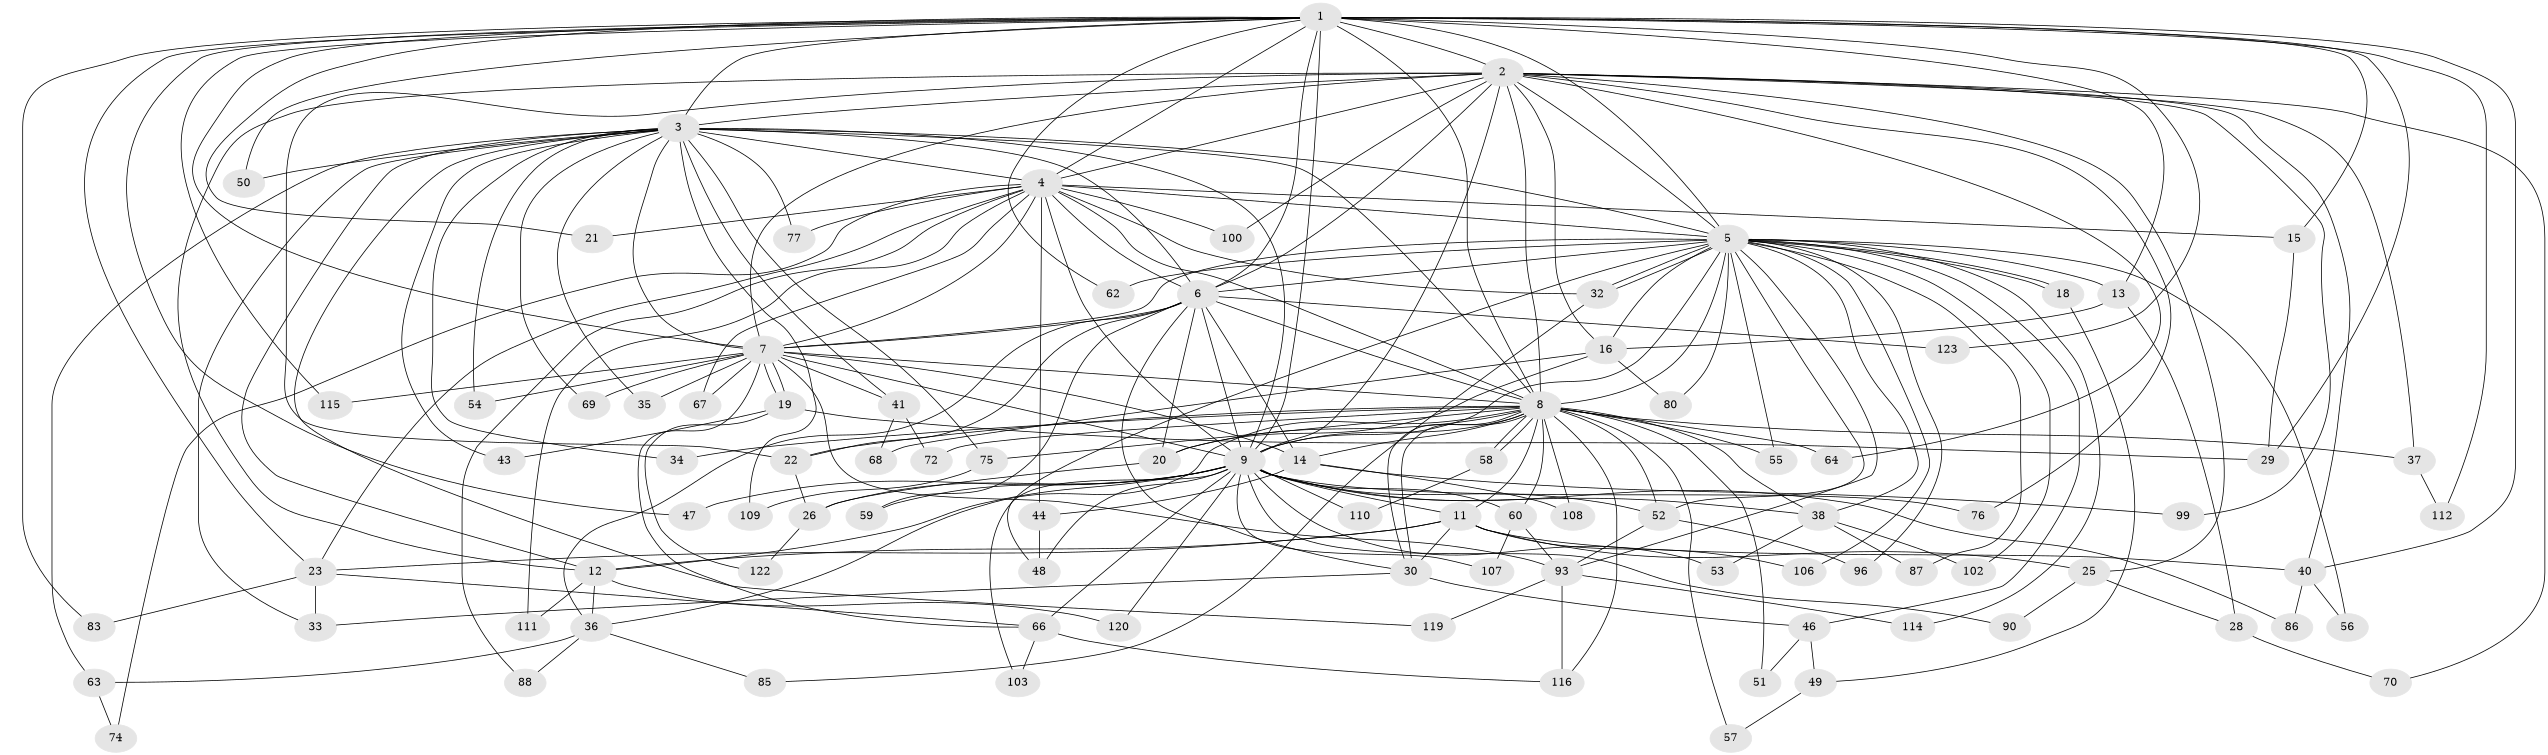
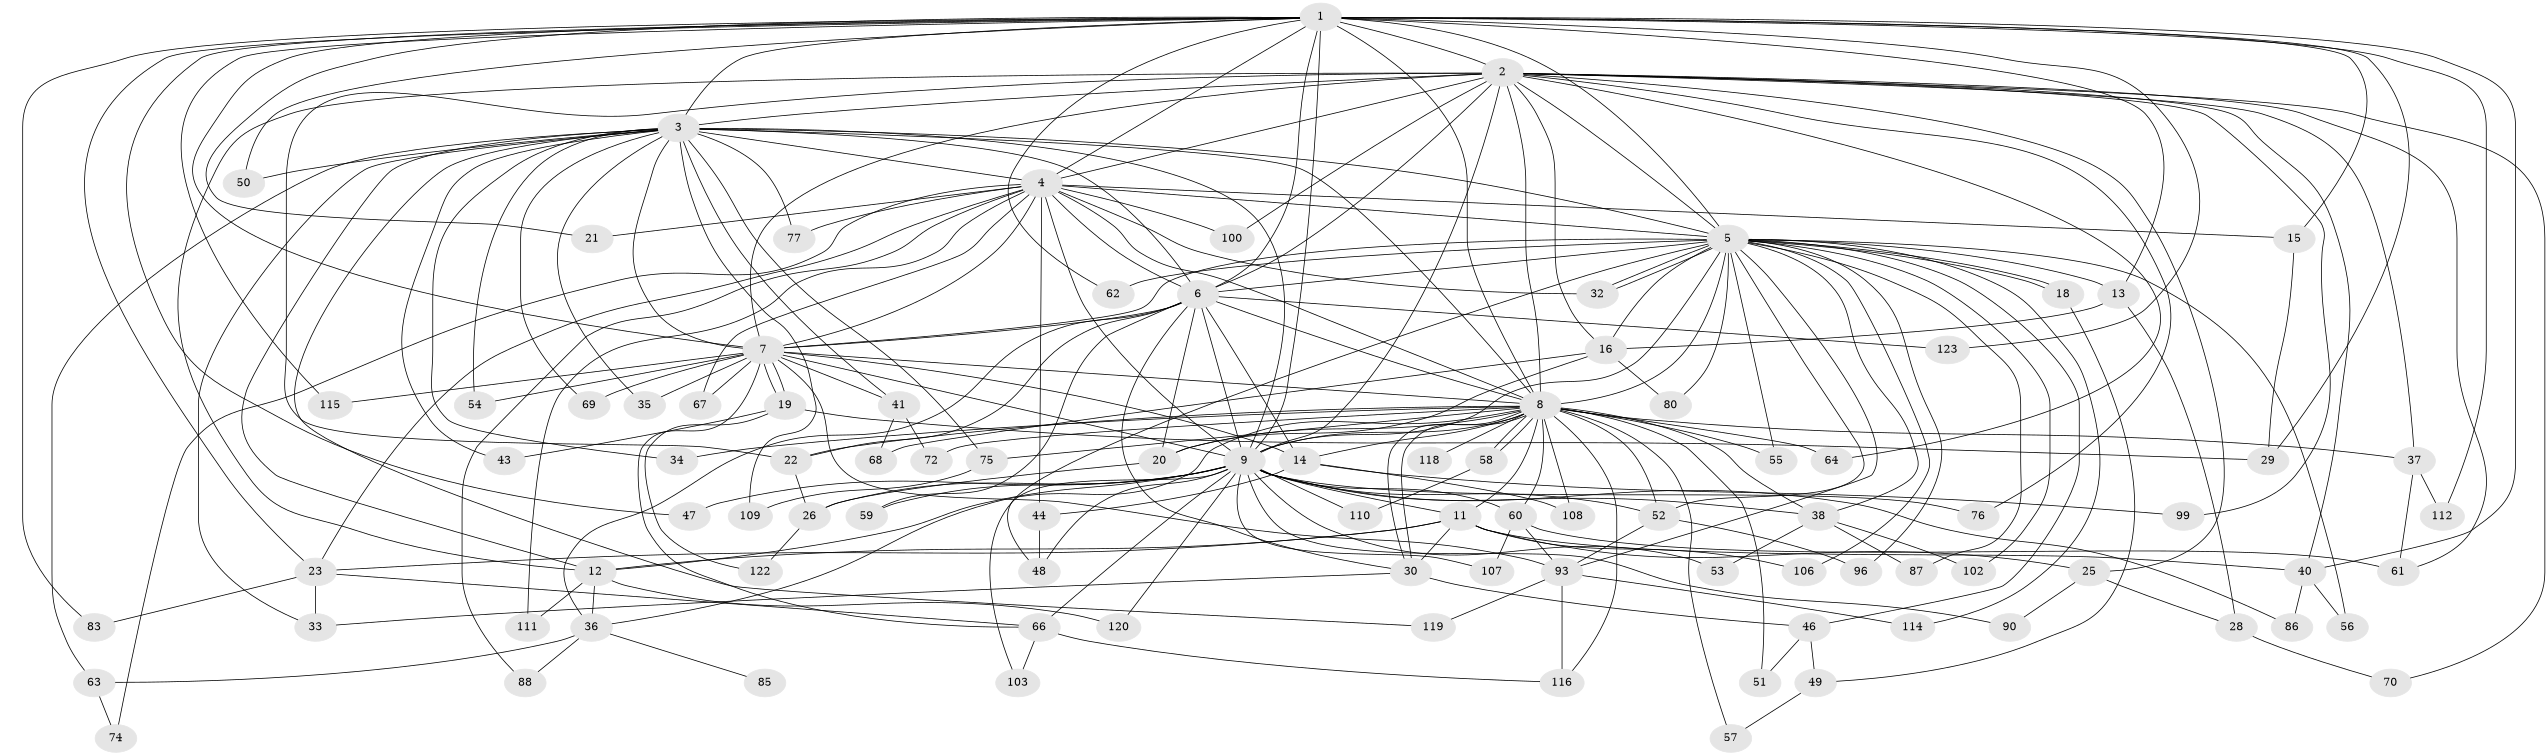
node "118": added
node "61": added
edge "32" -- "85": removed
